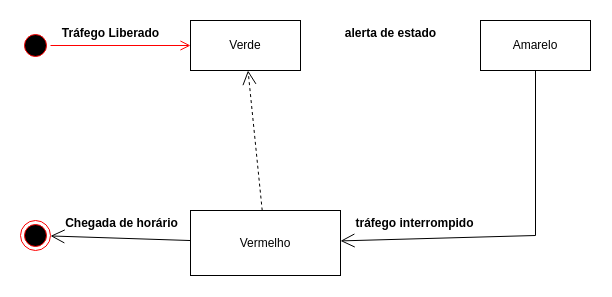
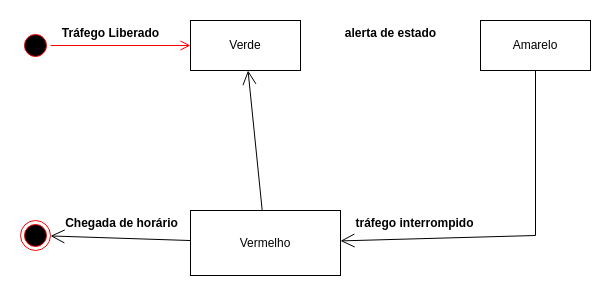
edge "Vermelho" -> "Verde": style dashed -> solid
